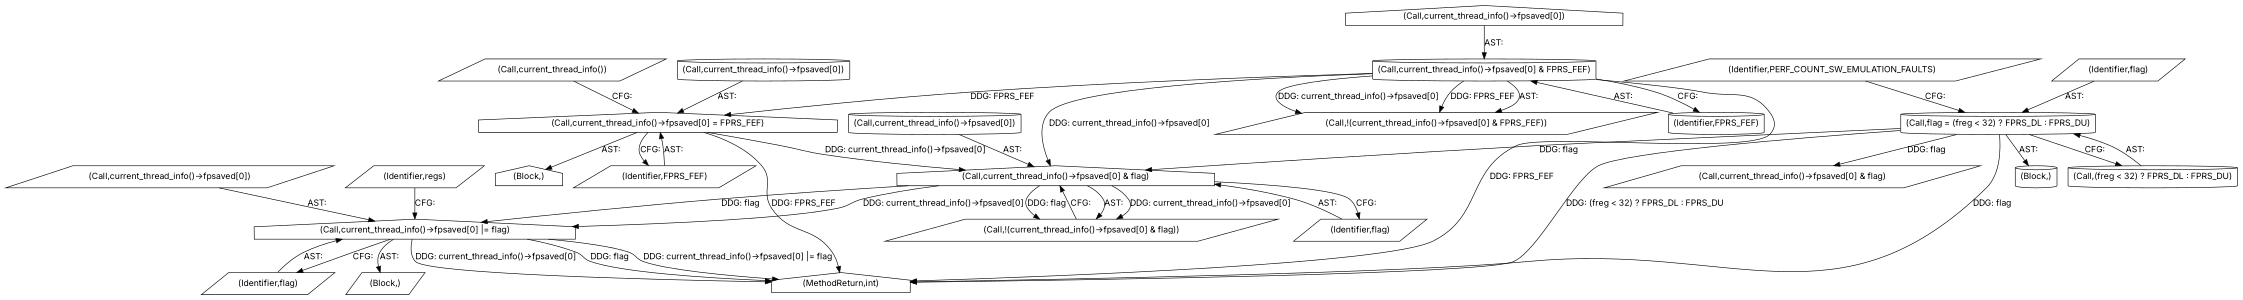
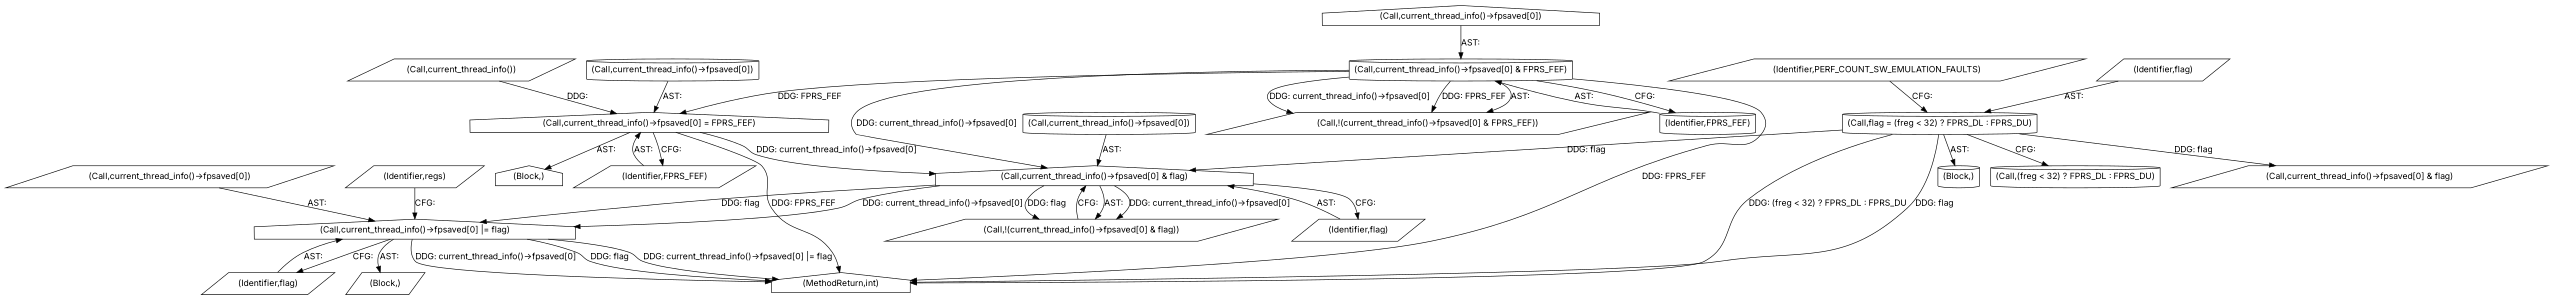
edge "(Call,current_thread_info())" -> "(Call,current_thread_info()->fpsaved[0] = FPRS_FEF)": label "CFG: " -> "DDG: "
edge "(Call,(freg < 32) ? FPRS_DL : FPRS_DU)" -> "(Call,flag = (freg < 32) ? FPRS_DL : FPRS_DU)": removed, label "AST:"
